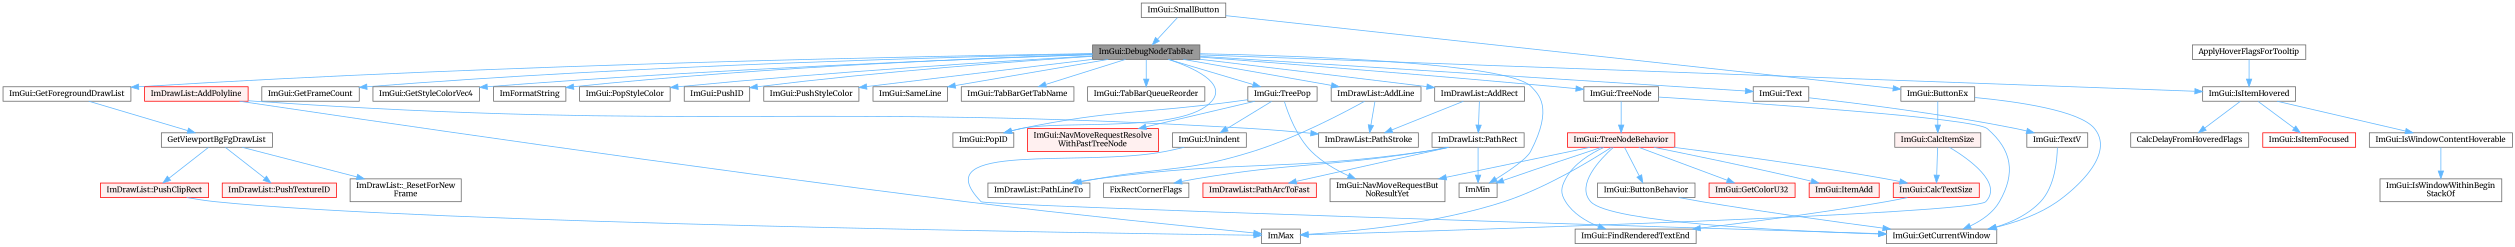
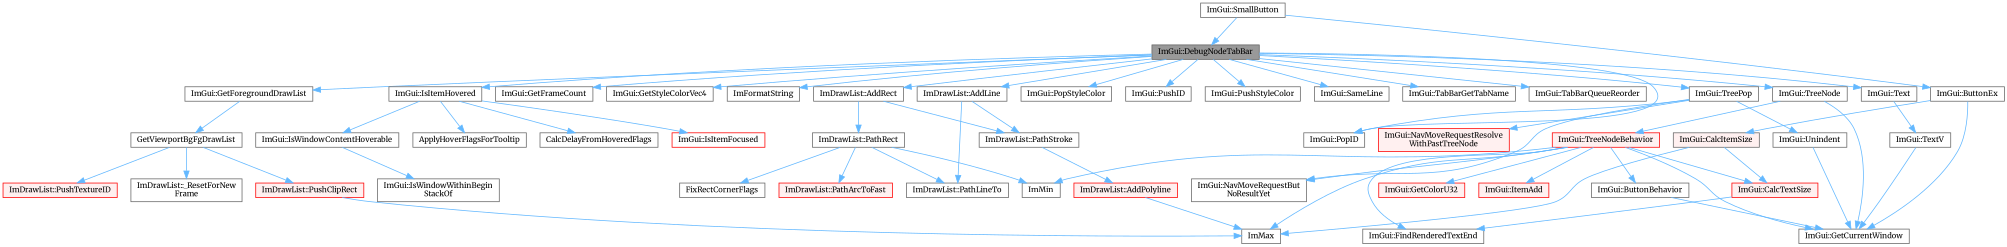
edge "ImGui::DebugNodeTabBar" -> "ImMin": removed
edge "ApplyHoverFlagsForTooltip" -> "ImGui::IsItemHovered": reversed
edge "ImDrawList::AddPolyline" -> "ImDrawList::PathStroke": reversed
